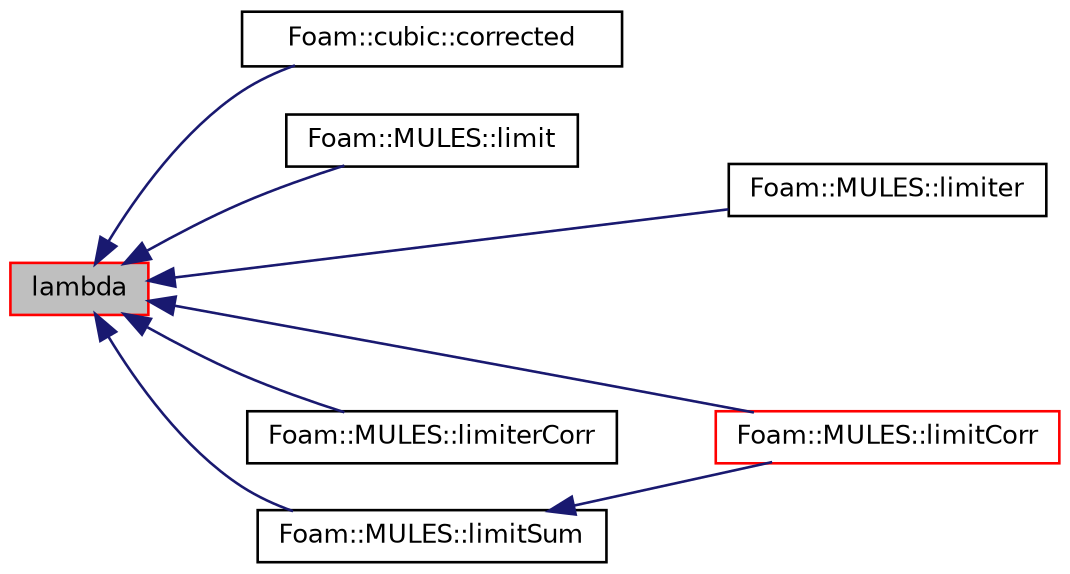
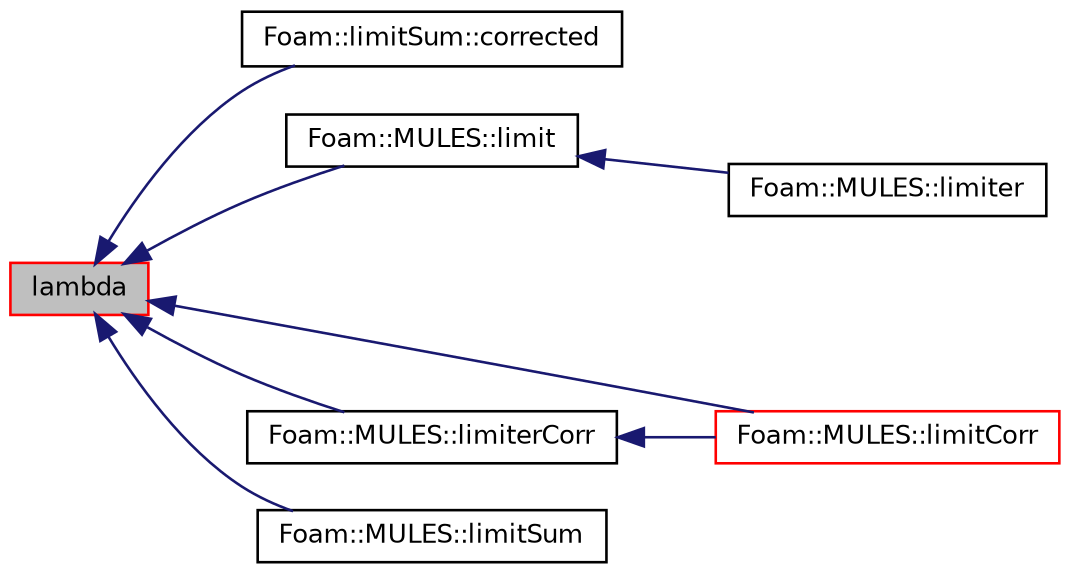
node "Foam::cubic::corrected": label "Foam::cubic::corrected" -> "Foam::limitSum::corrected"
edge "Foam::MULES::limiter" -> "lambda": now "Foam::MULES::limiter" -> "Foam::MULES::limit"
edge "Foam::MULES::limitCorr" -> "Foam::MULES::limitSum": now "Foam::MULES::limitCorr" -> "Foam::MULES::limiterCorr"
